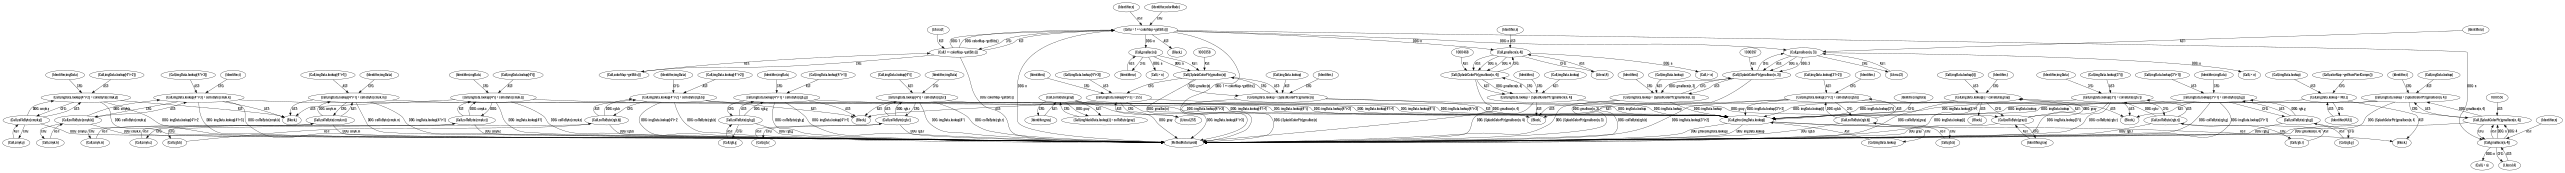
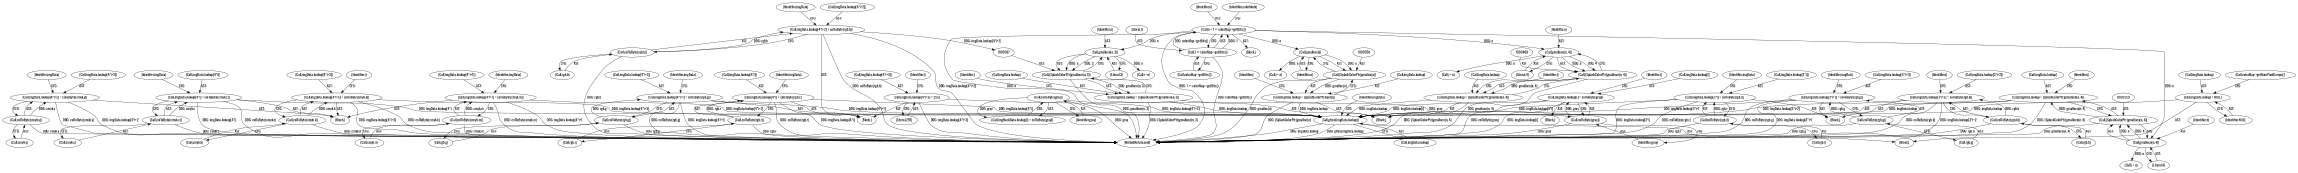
edge "(Call,(SplashColorPtr)gmalloc(n))" -> "(Call,imgData.lookup[4*i+3] = 255)": now "(Call,(SplashColorPtr)gmalloc(n))" -> "(Call,gmalloc(n))"
node "(Call,imgData.lookup = (SplashColorPtr)gmalloc(n))": label "(Call,imgData.lookup = (SplashColorPtr)gmalloc(n))" -> "(Call,imgData.lookup = (SplashColorPtr)void(n))"
edge "(Call,imgData.lookup[4*i+2] = colToByte(rgb.b))" -> "(Call,gfree(imgData.lookup))": now "(Call,imgData.lookup[4*i+2] = colToByte(rgb.b))" -> "1000397"
edge "(Call,imgData.lookup[4*i] = colToByte(cmyk.c))" -> "(Call,colToByte(cmyk.c))": label "DDG: " -> "CFG: "
